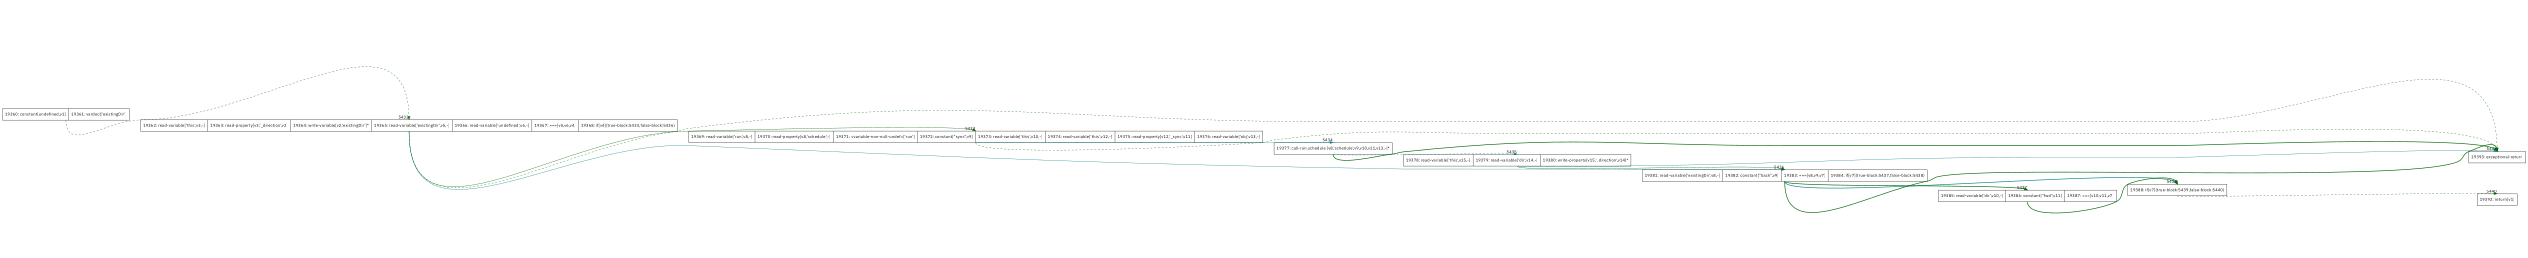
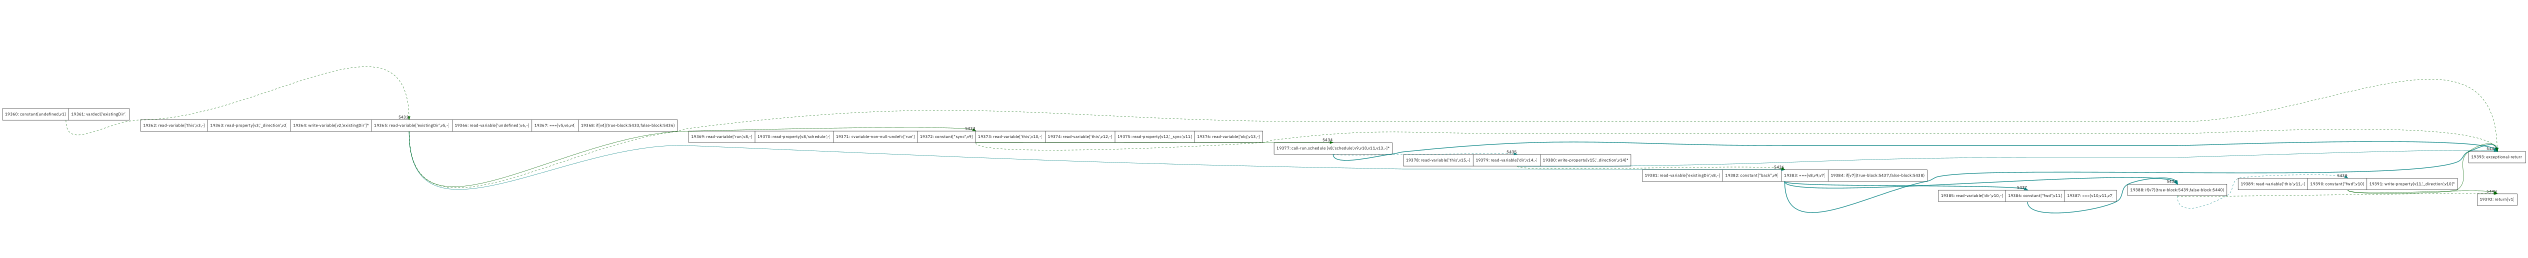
edge "19369: read-variable['run',v8,-]" -> "19377: call-run.schedule [v8,'schedule',v9,v10,v11,v13,-]*": color teal -> darkgreen
edge "19377: call-run.schedule [v8,'schedule',v9,v10,v11,v13,-]*" -> "19393: exceptional-return": color darkgreen -> teal
edge "19378: read-variable['this',v15,-]" -> "19381: read-variable['existingDir',v8,-]": style solid -> dashed
edge "19381: read-variable['existingDir',v8,-]" -> "19393: exceptional-return": color darkgreen -> teal
node "19389: read-variable['this',v11,-]": added
edge "19381: read-variable['existingDir',v8,-]" -> "19385: read-variable['dir',v10,-]": color darkgreen -> teal
edge "19385: read-variable['dir',v10,-]" -> "19388: if[v7](true-block:5439,false-block:5440)": color darkgreen -> teal
